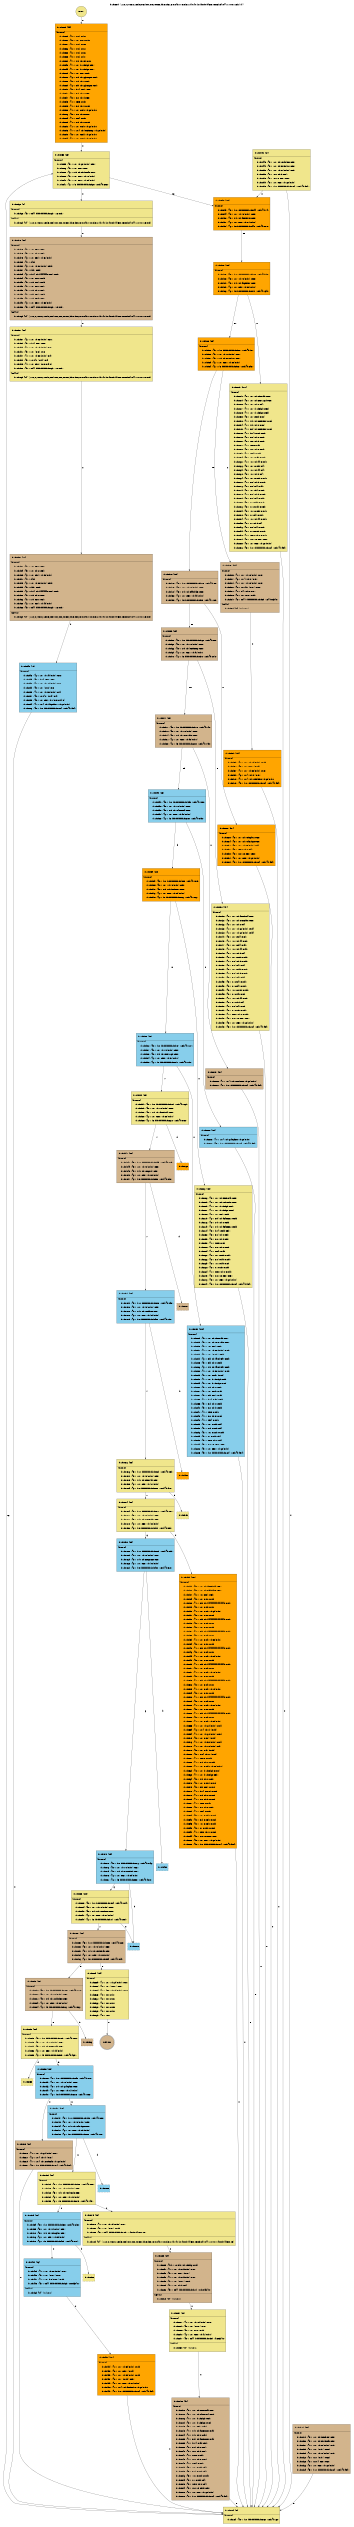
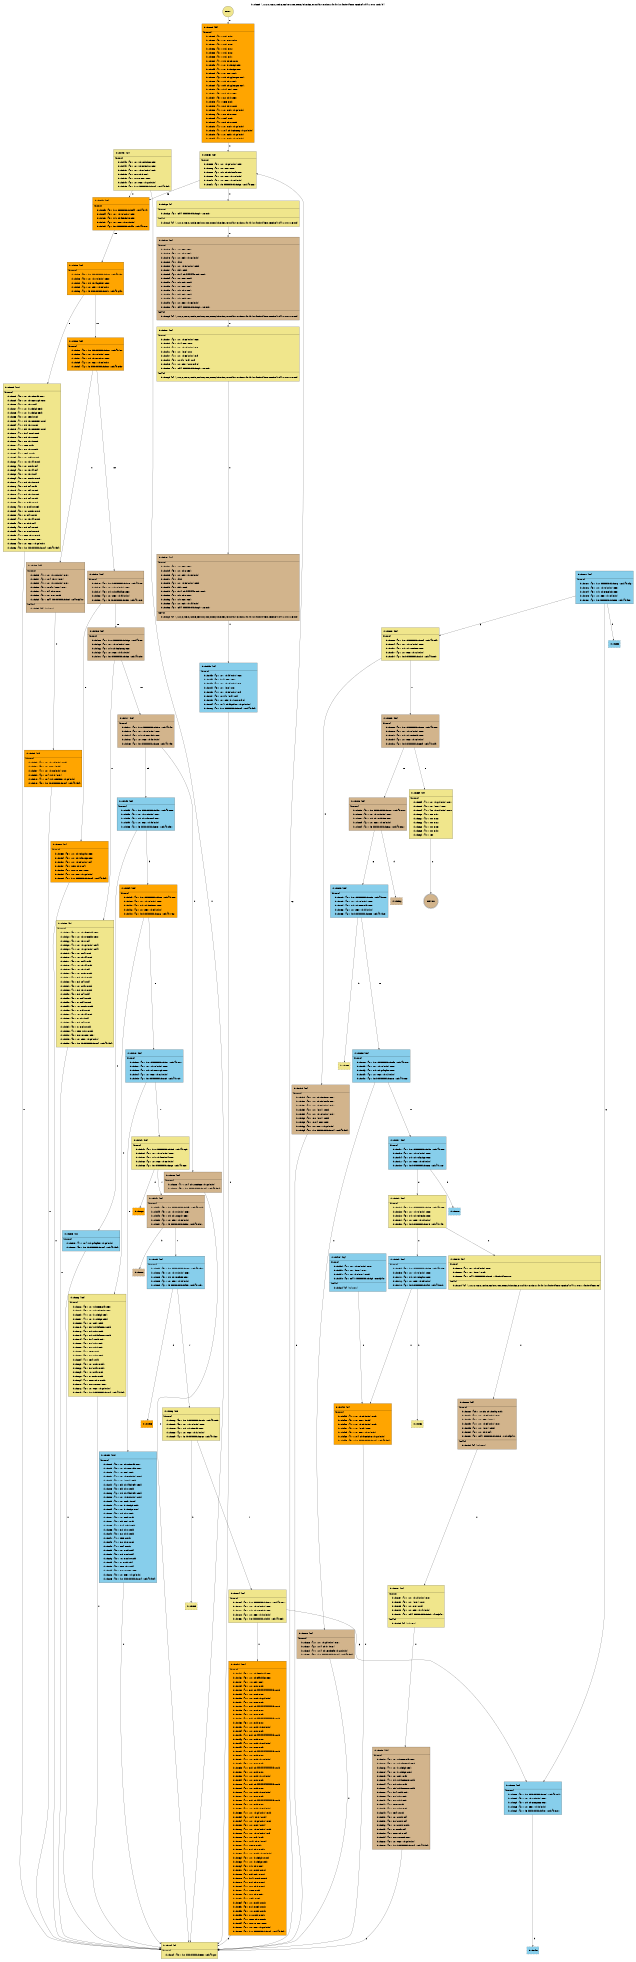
edge "0x401c58 [25]" -> "0x401c71 [25]": reversed
edge "0x401c8a [25]" -> "0x4023a8": now "0x401c8a [25]" -> "0x40204d [33]"
node "0x401cd5 [25]": fillcolor khaki -> skyblue
edge "0x401d39 [25]" -> "0x401fcd [16]": now "0x401d39 [25]" -> "0x401fdd [27]"
